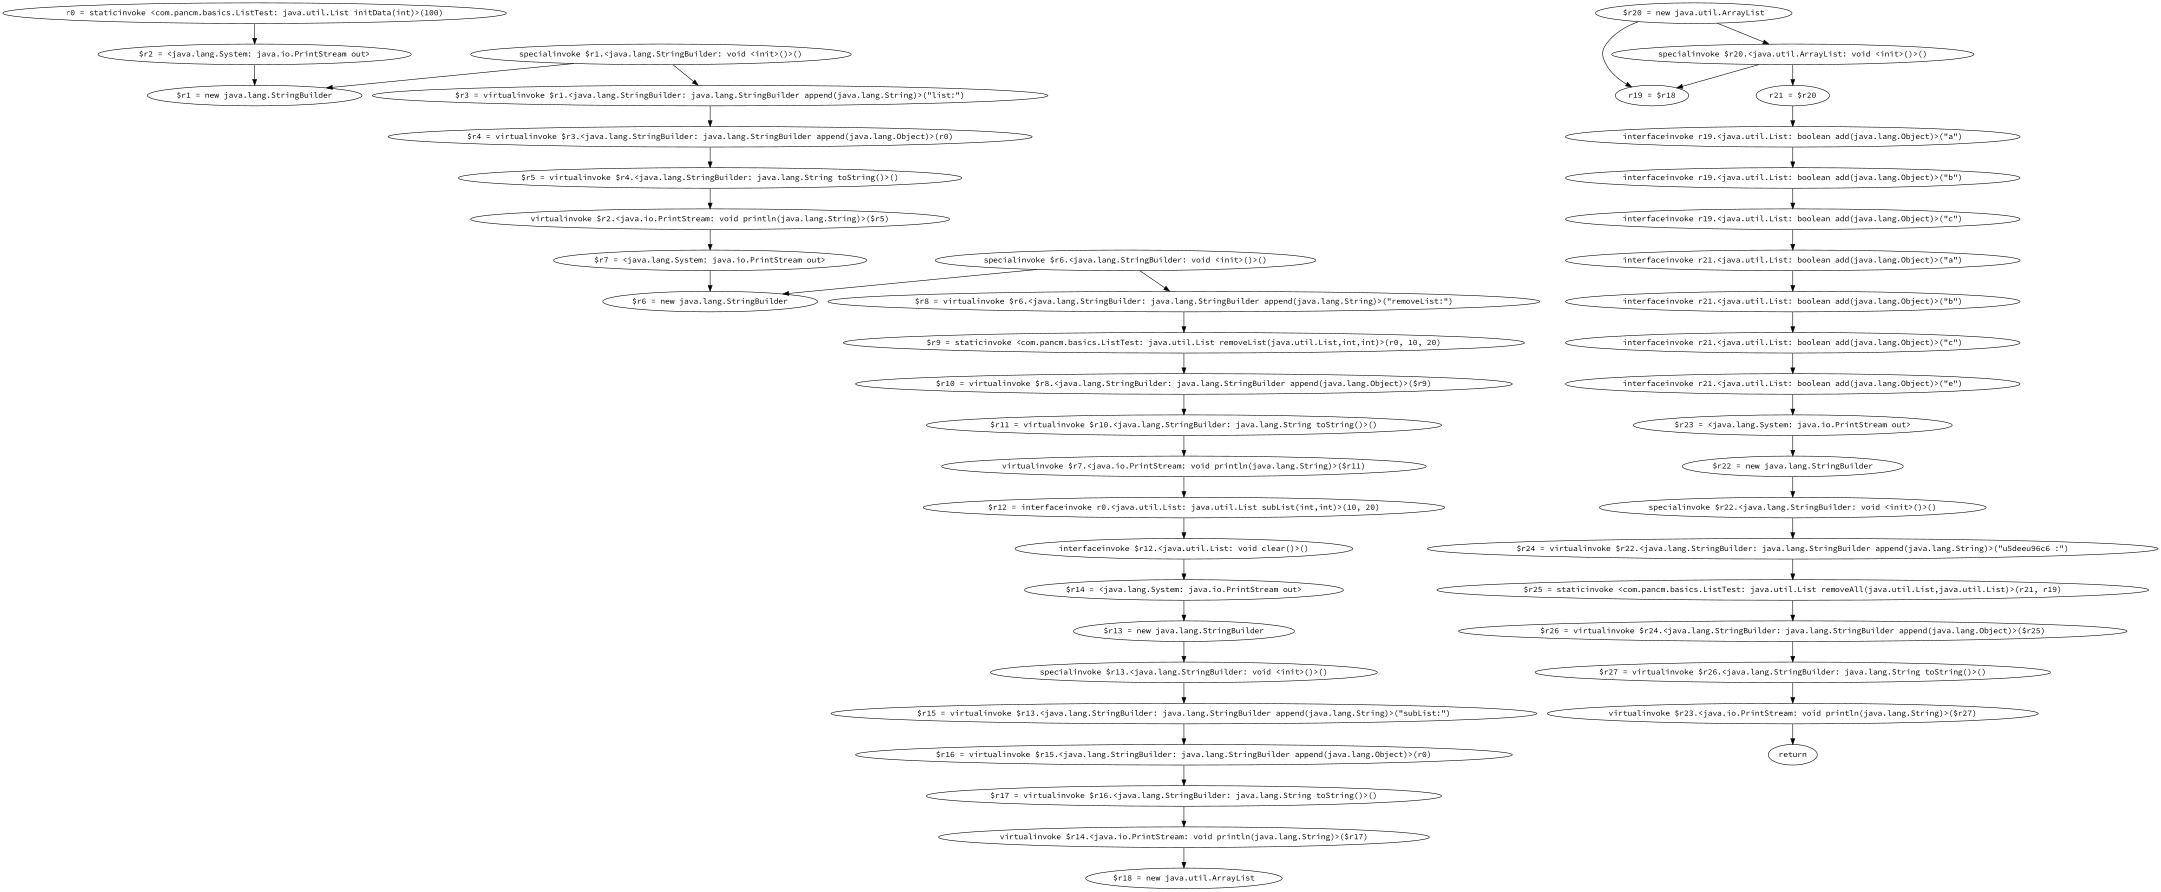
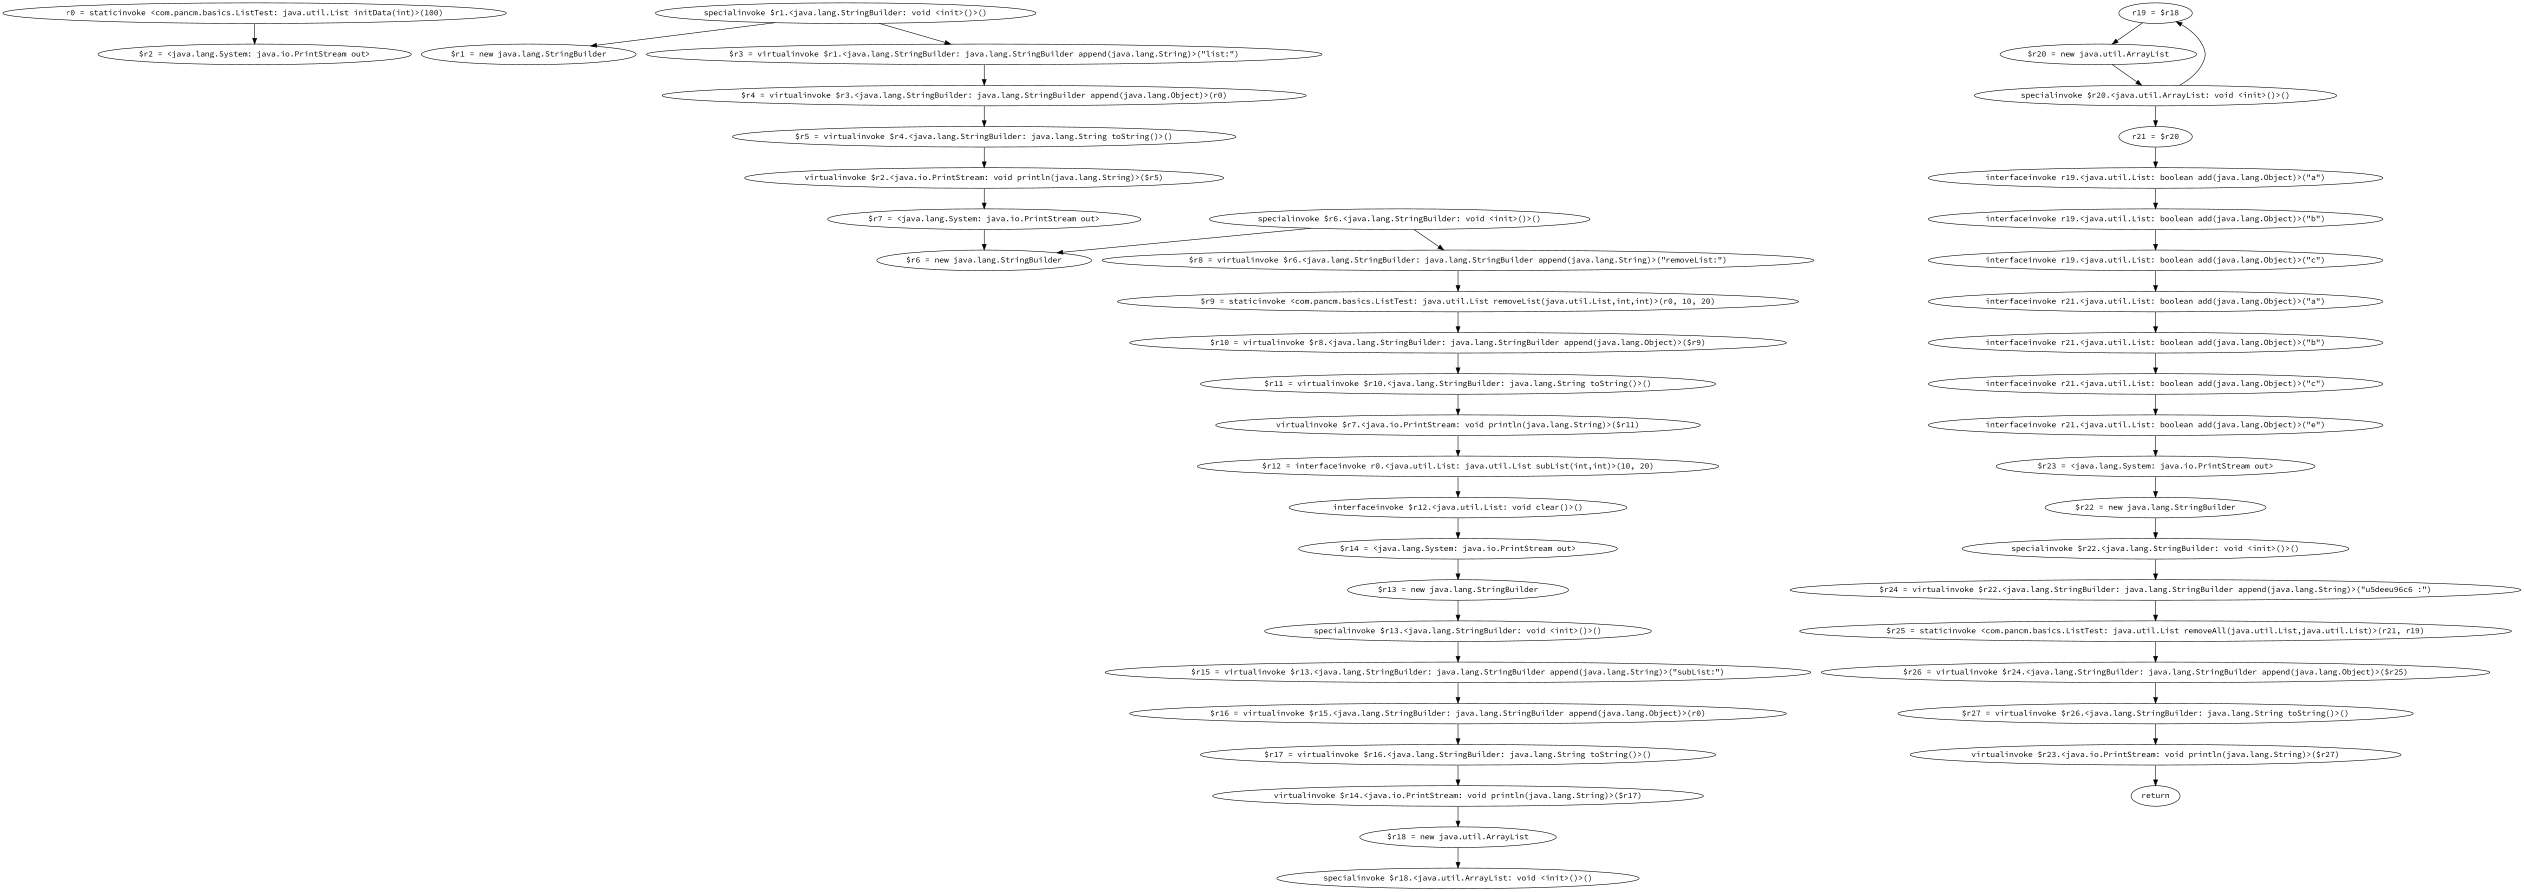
edge "$r20 = new java.util.ArrayList" -> "r19 = $r18": reversed
edge "$r2 = <java.lang.System: java.io.PrintStream out>" -> "$r1 = new java.lang.StringBuilder": removed
node "specialinvoke $r18.<java.util.ArrayList: void <init>()>()": added
